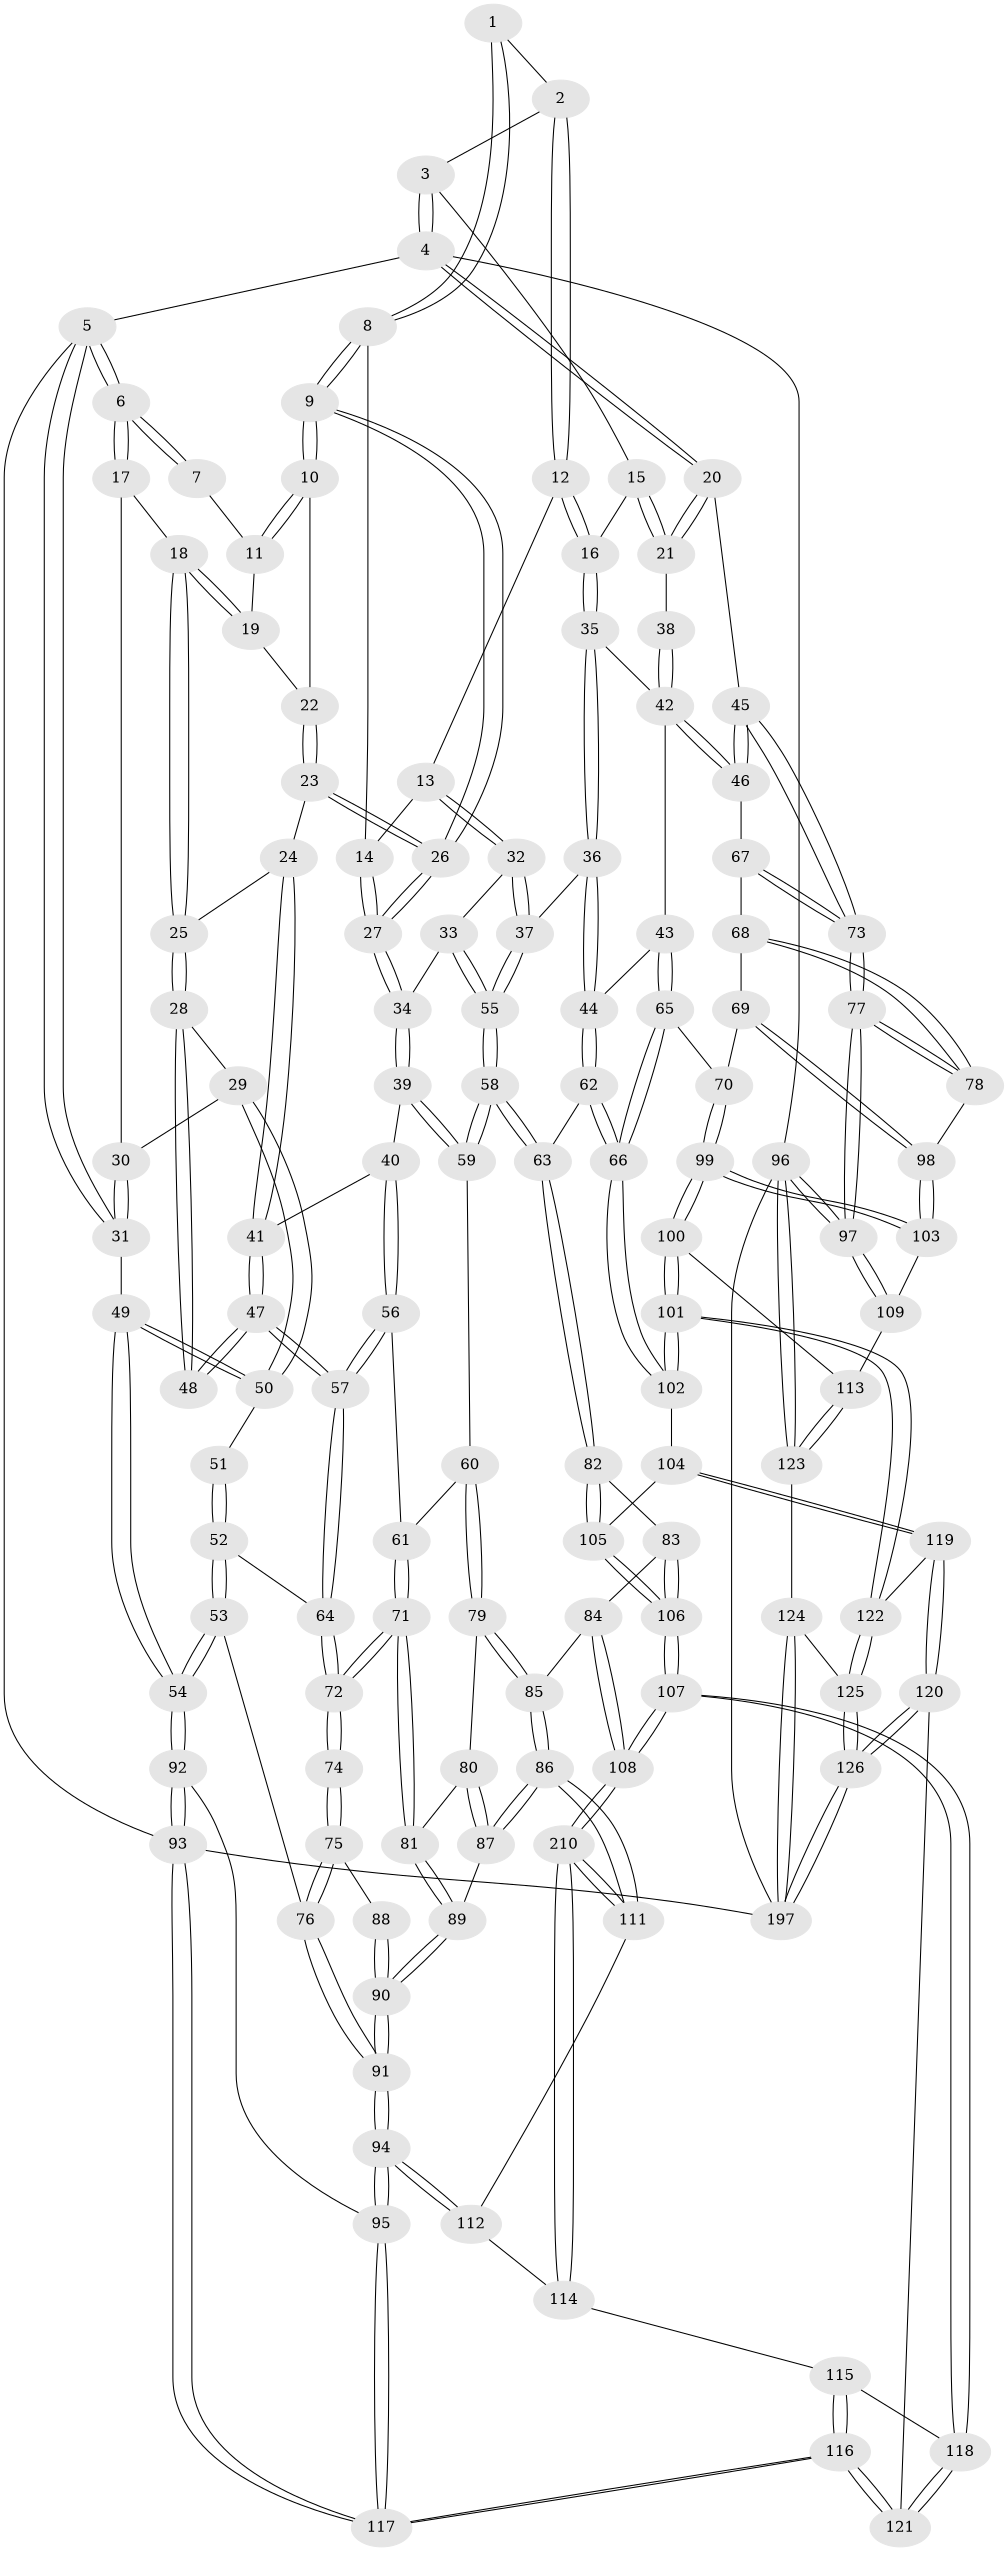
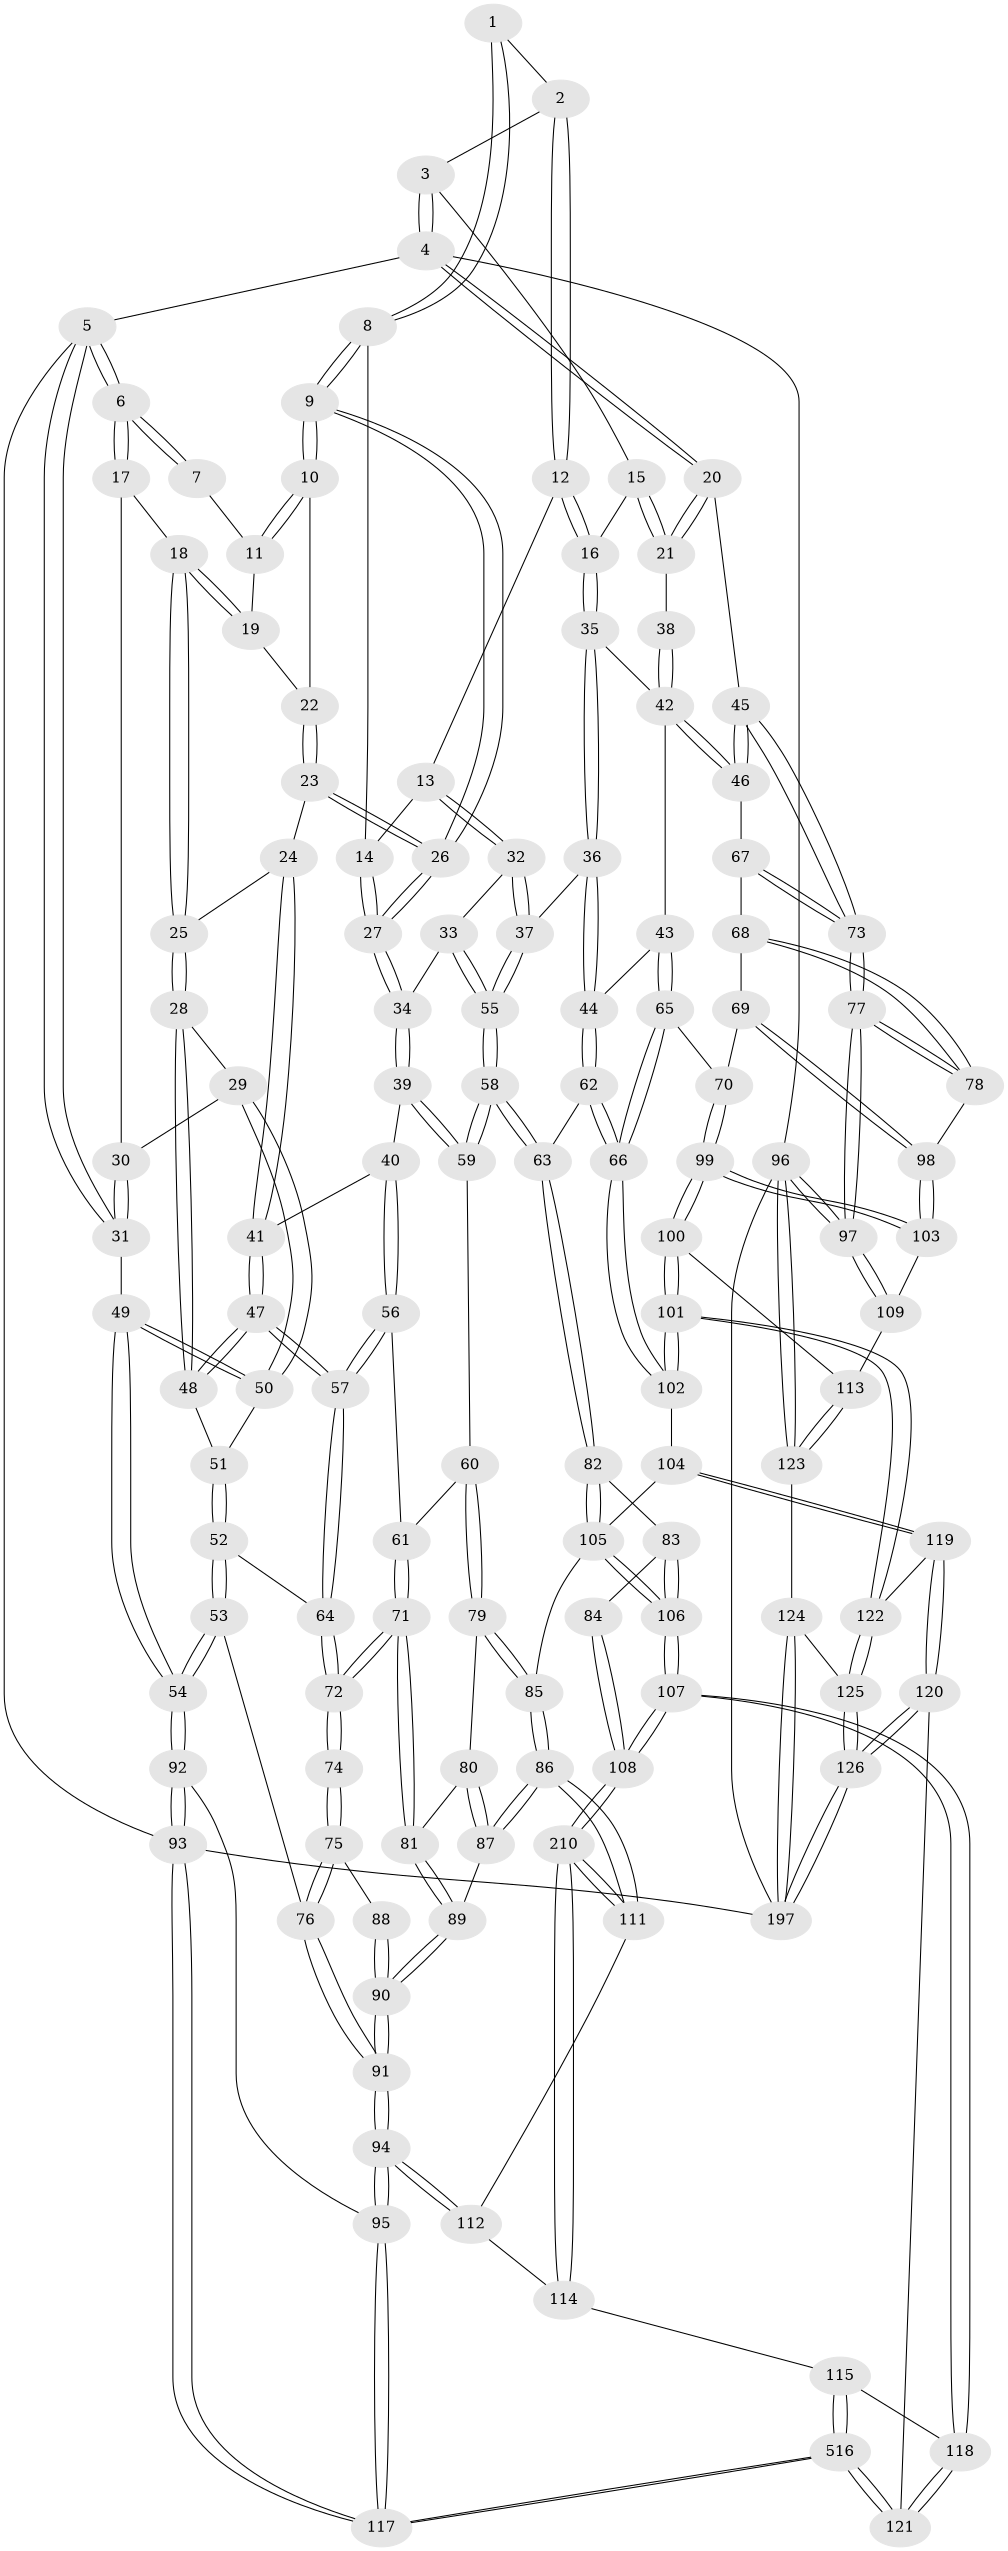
edge "48" -- "51": added
edge "84" -- "85": now "105" -- "85"
node "116": label "116" -> "516"
